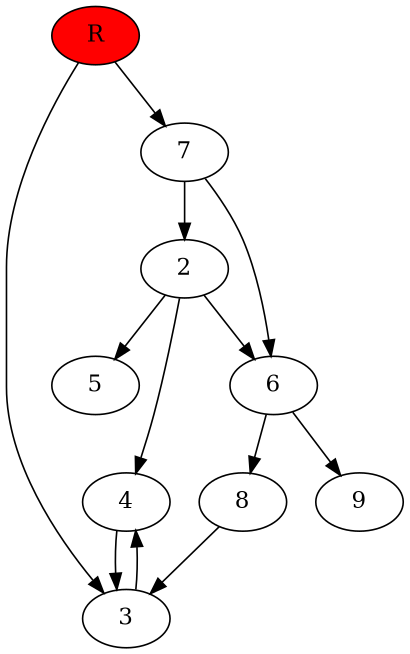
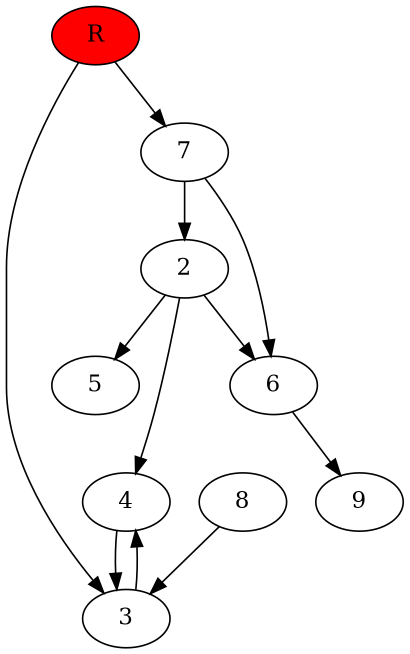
edge "6" -> "8": removed
